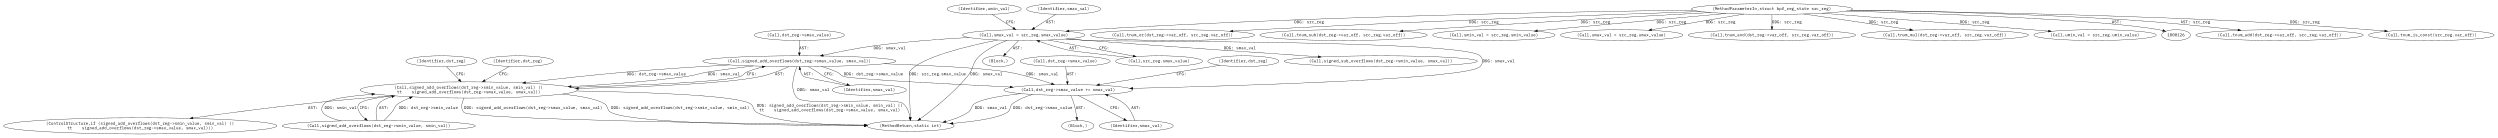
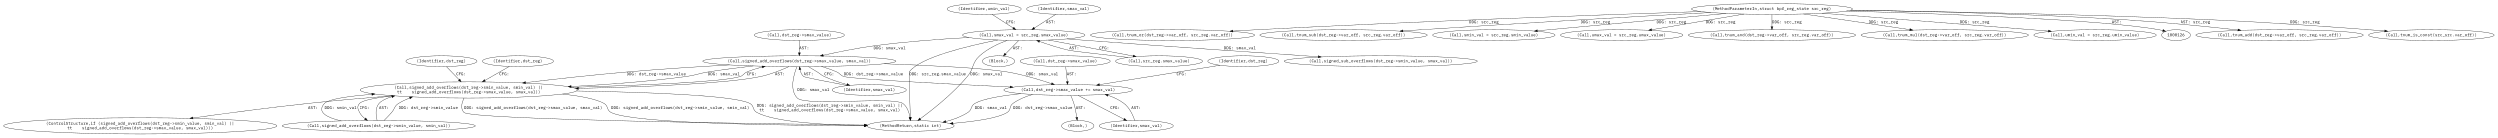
edge "(MethodParameterIn,struct bpf_reg_state src_reg)" -> "(Call,smax_val = src_reg.smax_value)": removed, label "DDG: src_reg"
node "(Call,tnum_is_const(src_reg.var_off))": label "(Call,tnum_is_const(src_reg.var_off))" -> "(Call,tnum_is_const(src_src.var_off))"
edge "(Call,smax_val = src_reg.smax_value)" -> "(Call,dst_reg->smax_value += smax_val)": removed, label "DDG: smax_val"
